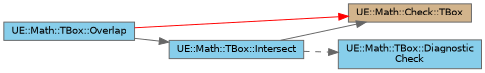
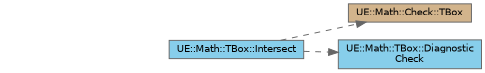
node "UE::Math::TBox::Overlap": removed
edge "UE::Math::TBox::Intersect" -> "UE::Math::Check::TBox": style solid -> dashed
